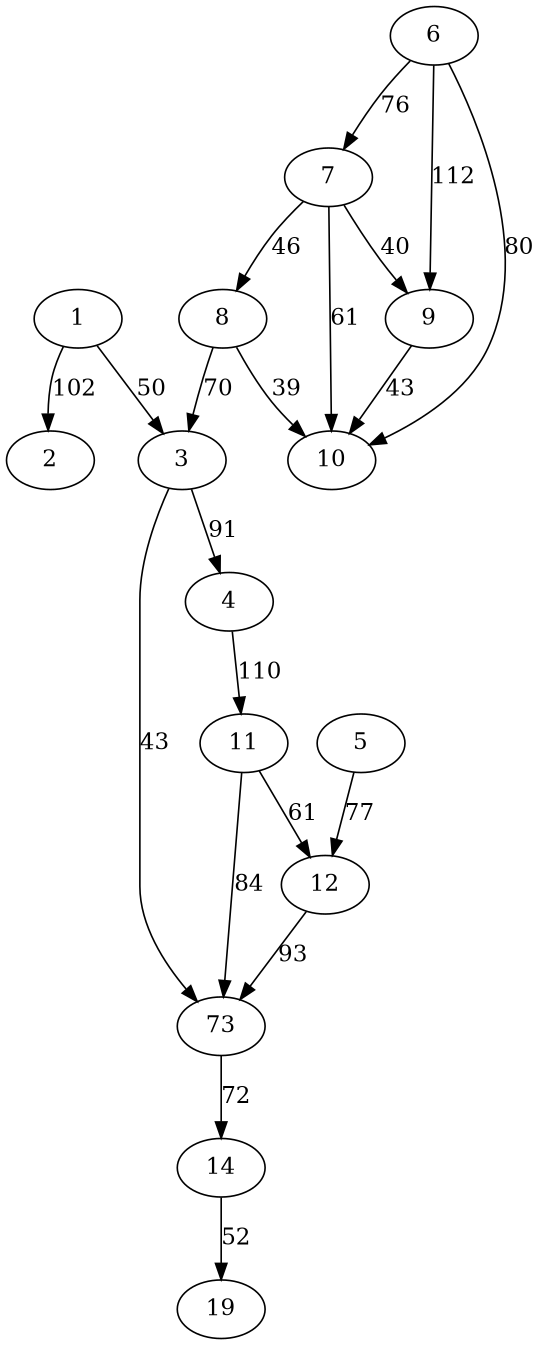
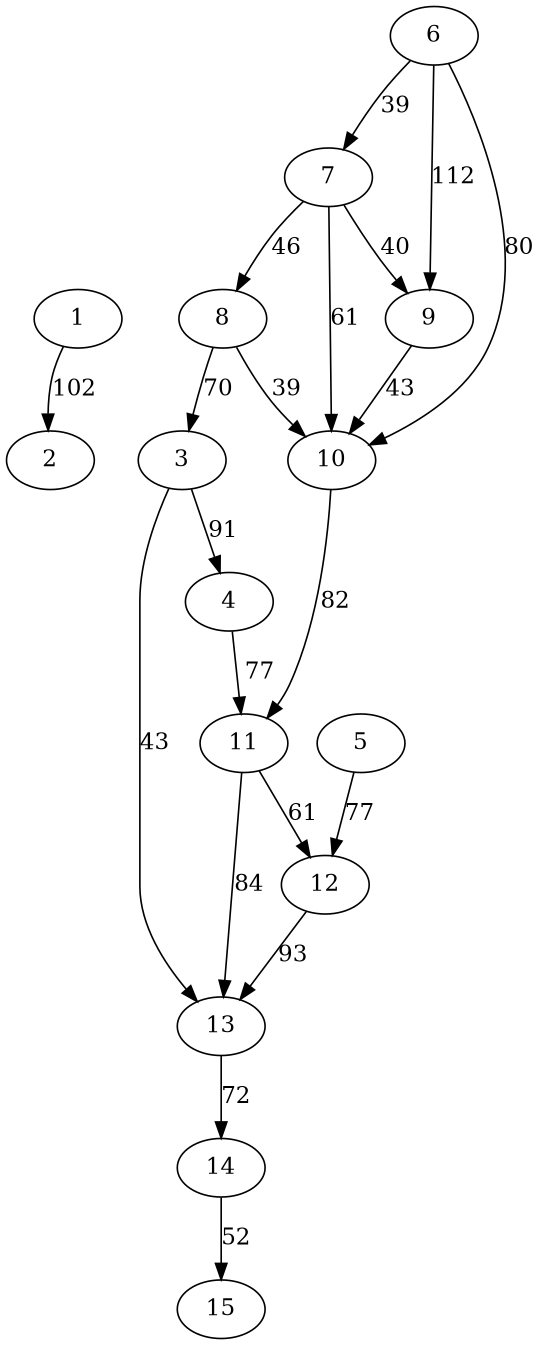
edge "6" -> "7": label "76" -> "39"
edge "1" -> "3": removed, label "50"
edge "10" -> "11": added, label "82"
edge "4" -> "11": label "110" -> "77"
node "73": label "73" -> "13"
node "19": label "19" -> "15"
